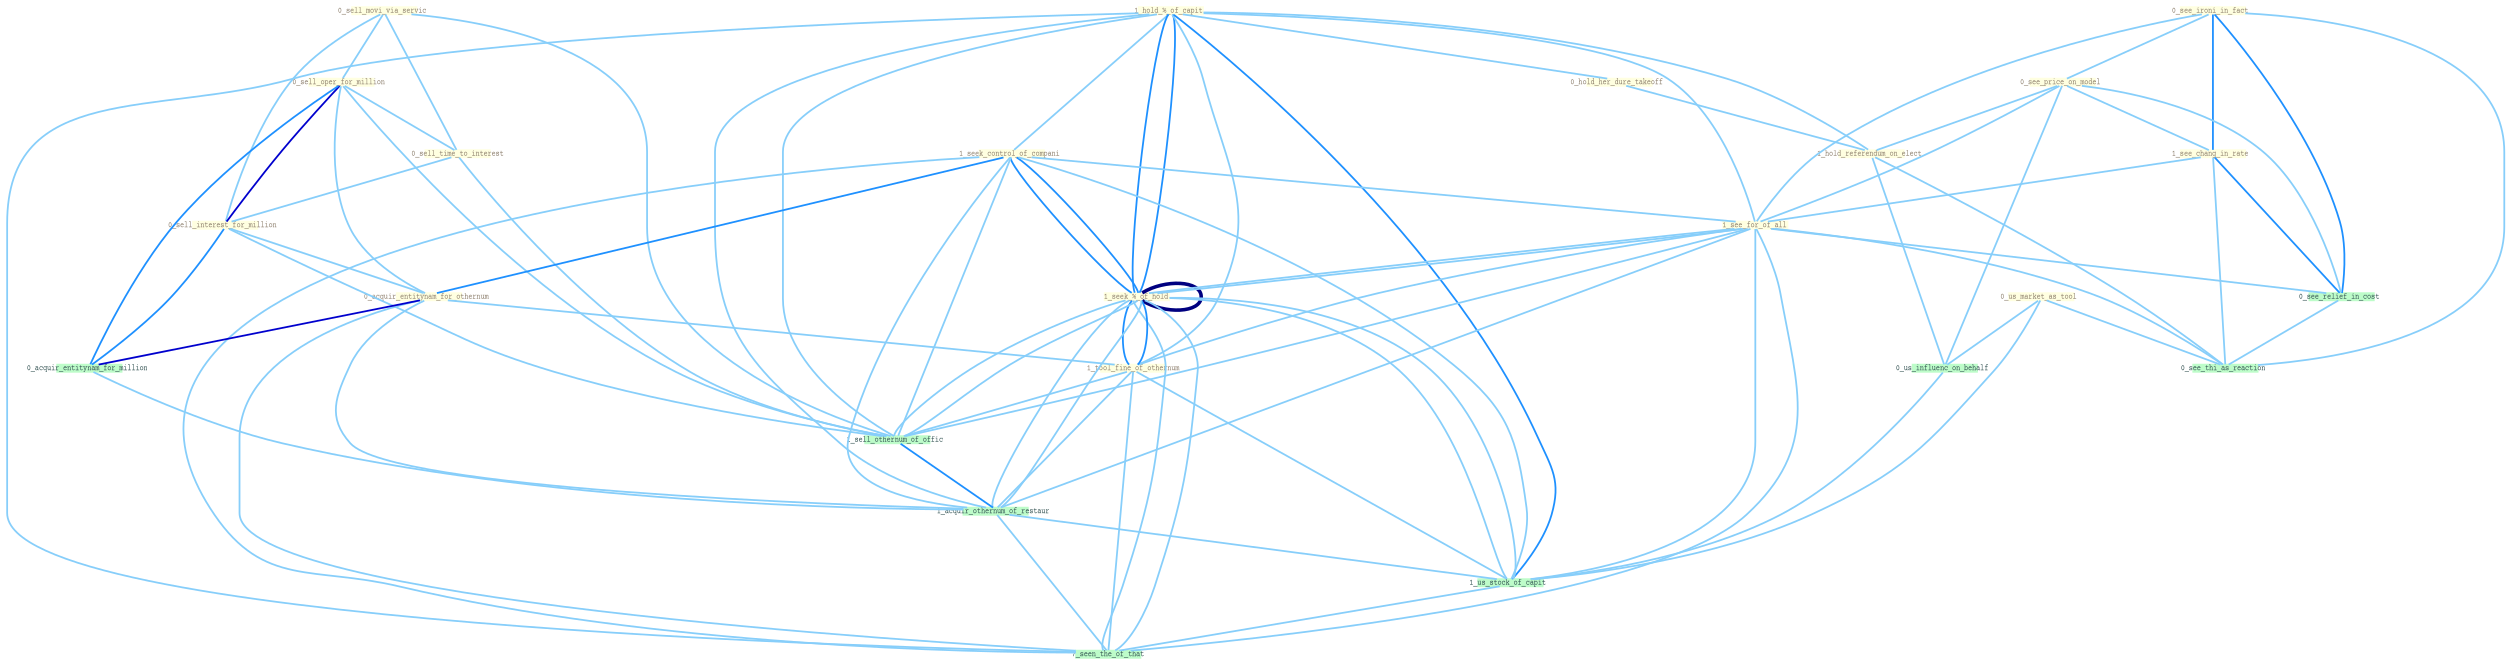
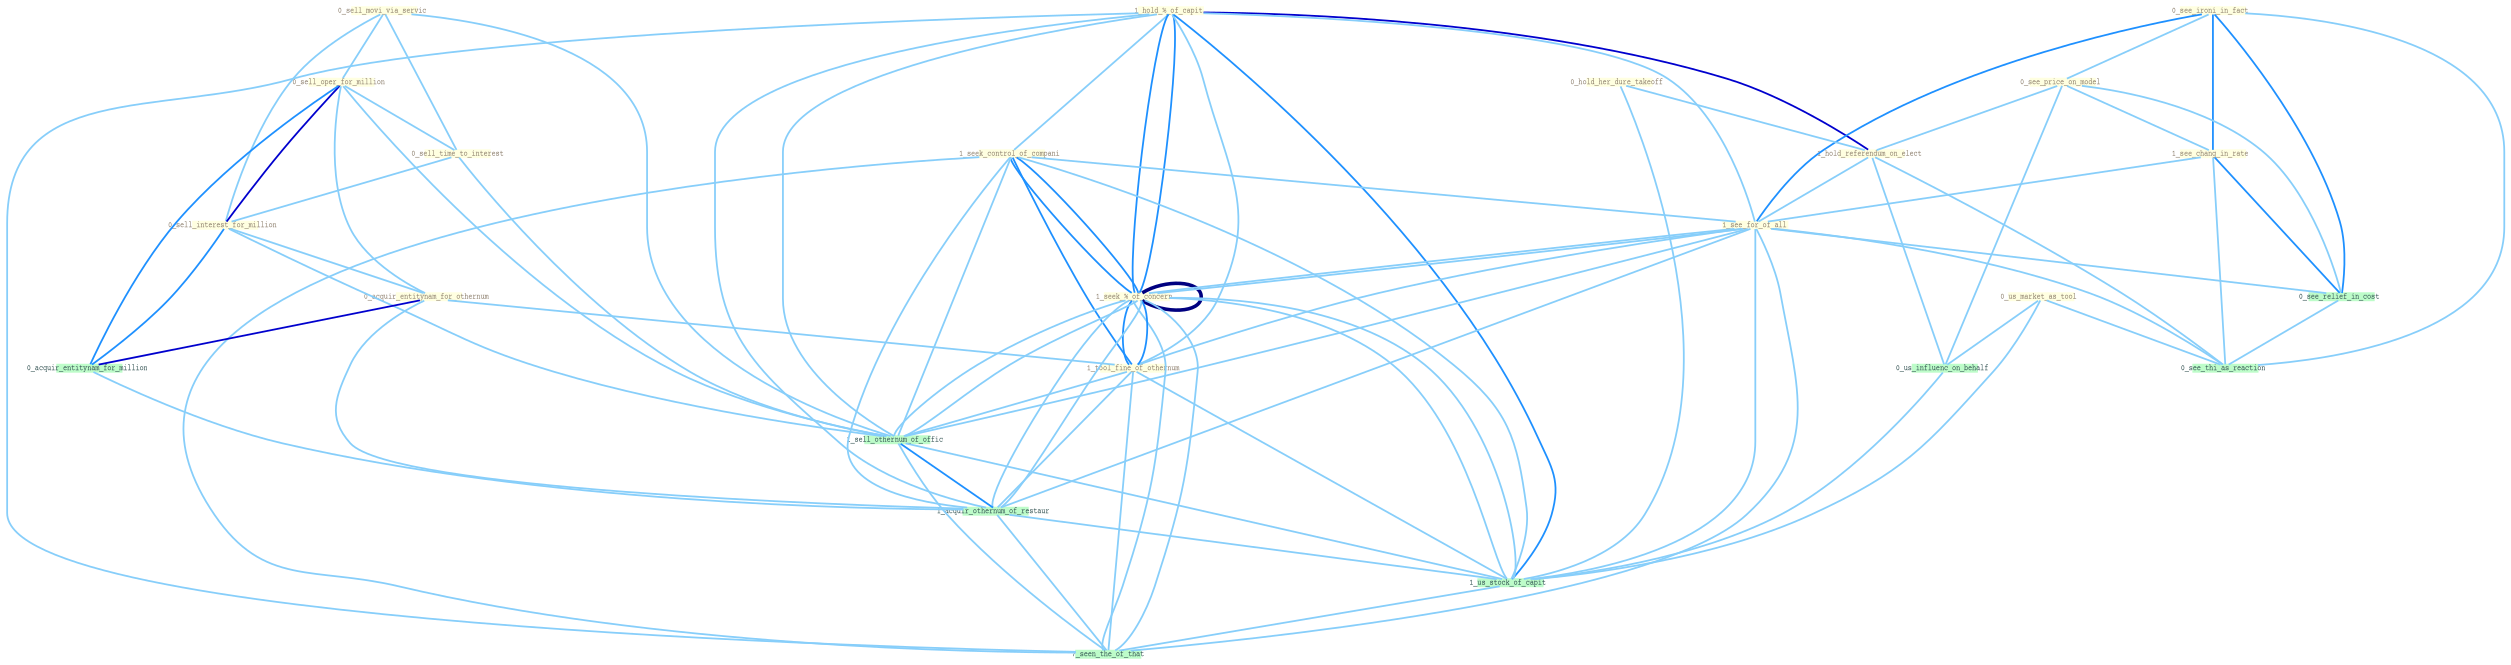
edge "1_hold_%_of_capit" -- "0_hold_her_dure_takeoff": now "1_us_stock_of_capit" -- "0_hold_her_dure_takeoff"
edge "1_hold_%_of_capit" -- "1_hold_referendum_on_elect": color #87cefa -> #0000cd
edge "0_see_ironi_in_fact" -- "1_see_for_of_all": color #87cefa -> #1e90ff
edge "0_see_price_on_model" -- "1_see_for_of_all": now "1_hold_referendum_on_elect" -- "1_see_for_of_all"
edge "1_seek_control_of_compani" -- "0_acquir_entitynam_for_othernum": now "1_seek_control_of_compani" -- "1_tool_fine_of_othernum"
node "1_seek_%_of_hold": label "1_seek_%_of_hold" -> "1_seek_%_of_concern"
edge "1_sell_othernum_of_offic" -- "1_us_stock_of_capit": added
edge "0_acquir_entitynam_for_othernum" -- "7_seen_the_of_that": now "1_sell_othernum_of_offic" -- "7_seen_the_of_that"
